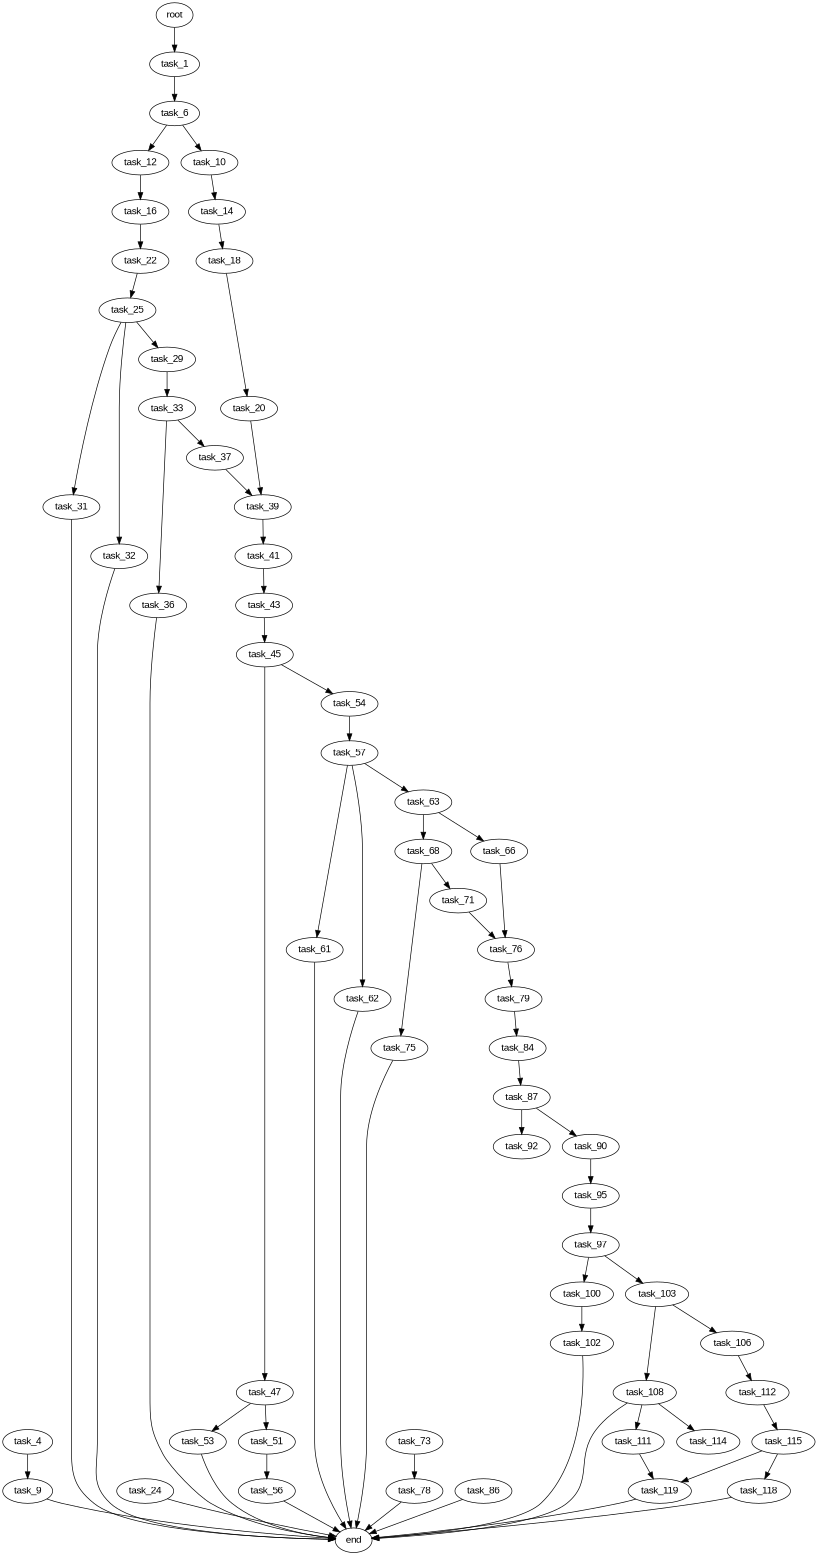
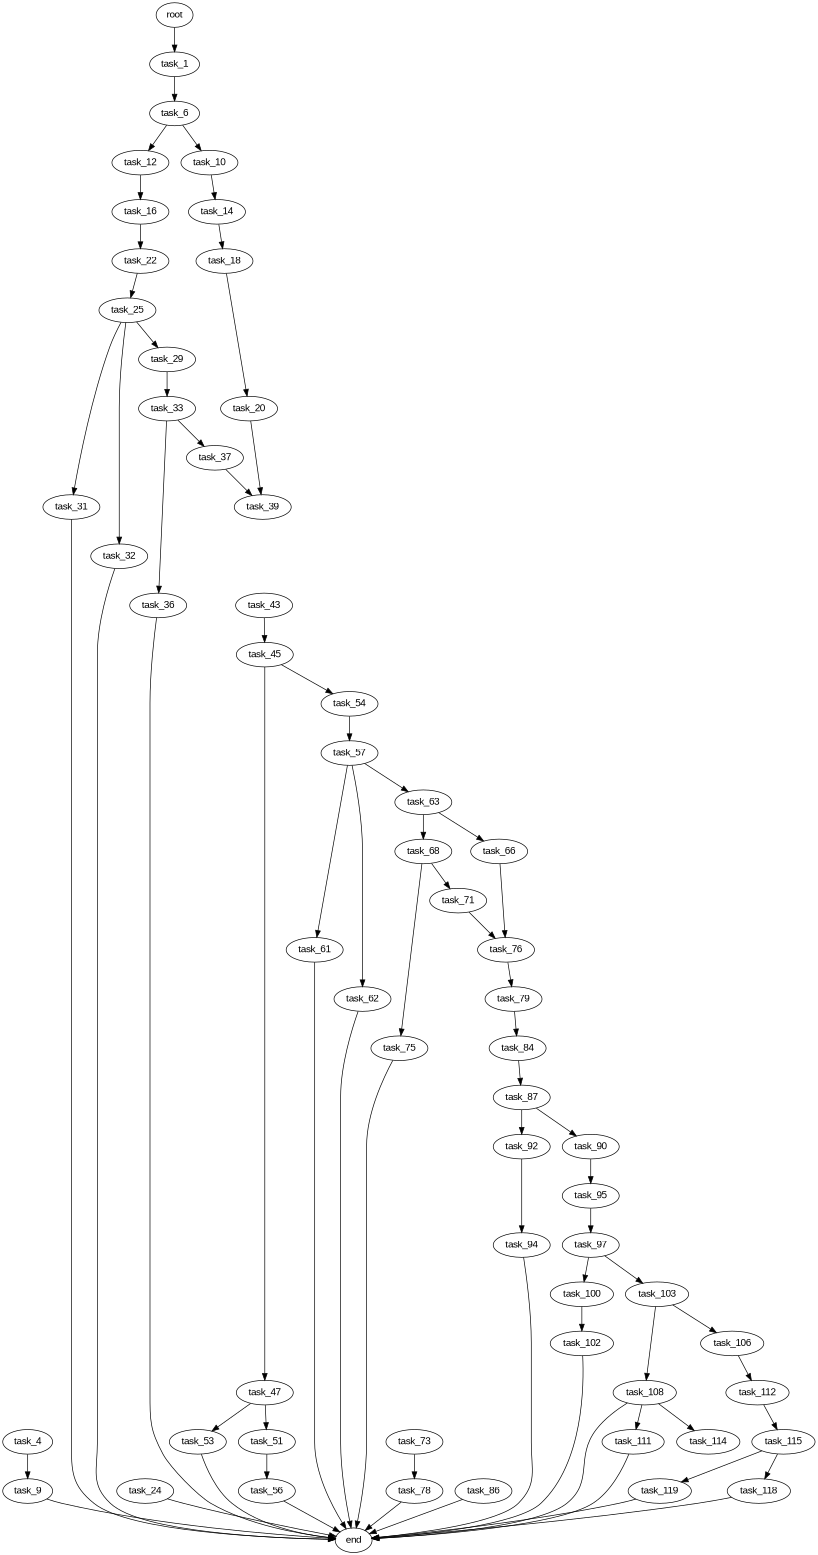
node "task_41": removed
node "task_94": added
edge "task_111" -> "task_119": now "task_111" -> "end"
